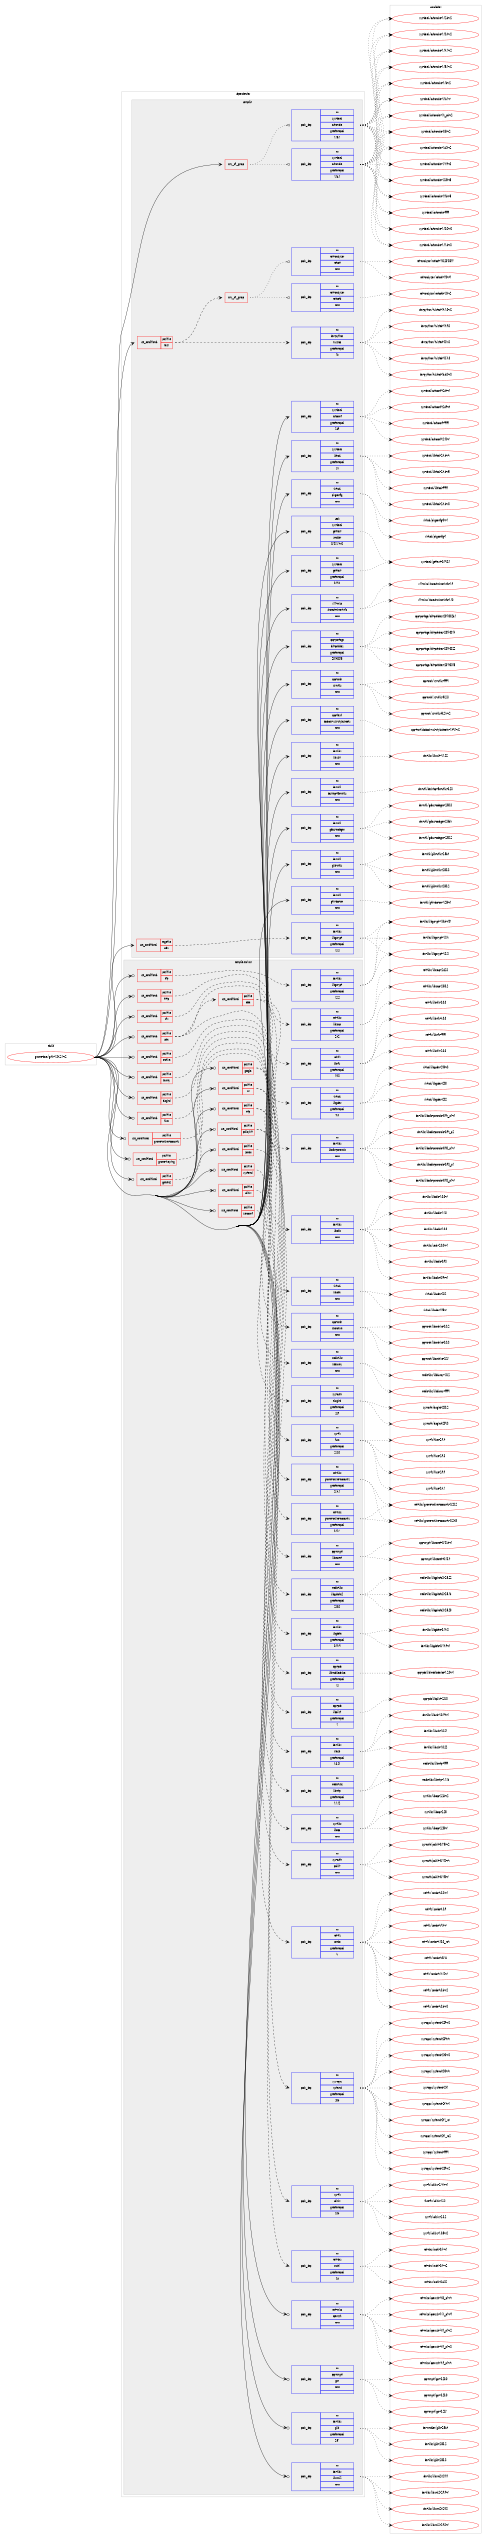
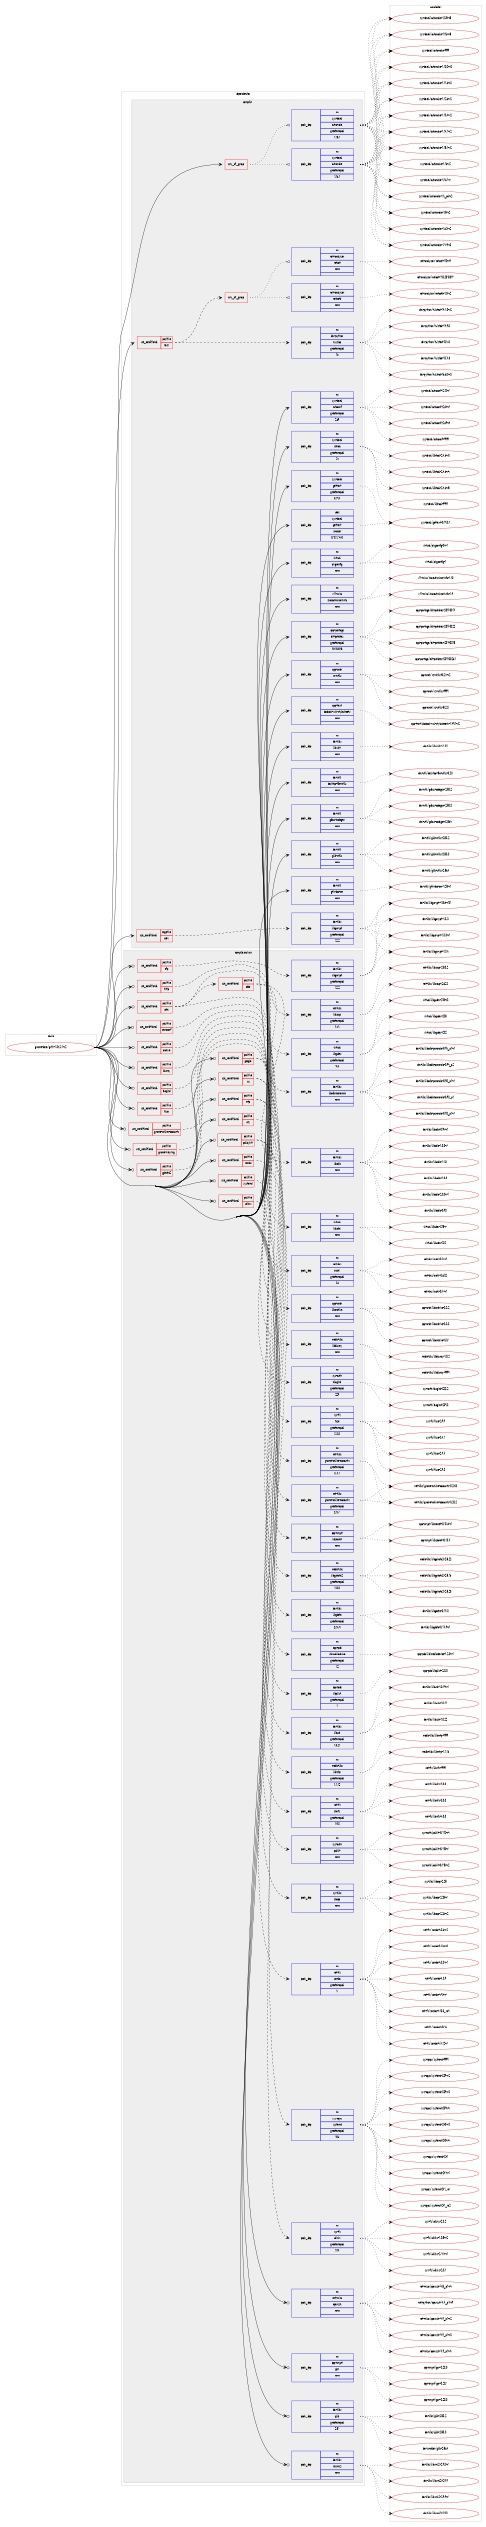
node "sys-devel/automake-3.5-r2": label "sys-devel/automake-3.5-r2" -> "sys-devel/automake-1.5-r2"
node "dev-libs/libgcrypt-1.8.3-r1": added
node "dev-libs/weak-2.0.0-r1": label "dev-libs/weak-2.0.0-r1" -> "dev-libs/libcdio-2.0.0-r1"
node "net-fs/samba-4.8.6-r3": label "net-fs/samba-4.8.6-r3" -> "net-fs/samba-3.8.6-r3"
node "fuse-fs/udisks-2.8.1": label "fuse-fs/udisks-2.8.1" -> "sys-fs/udisks-2.8.1"
node "net-misc/openssh-7.7_p1-r9": label "net-misc/openssh-7.7_p1-r9" -> "net-python/openssh-7.7_p1-r9"
